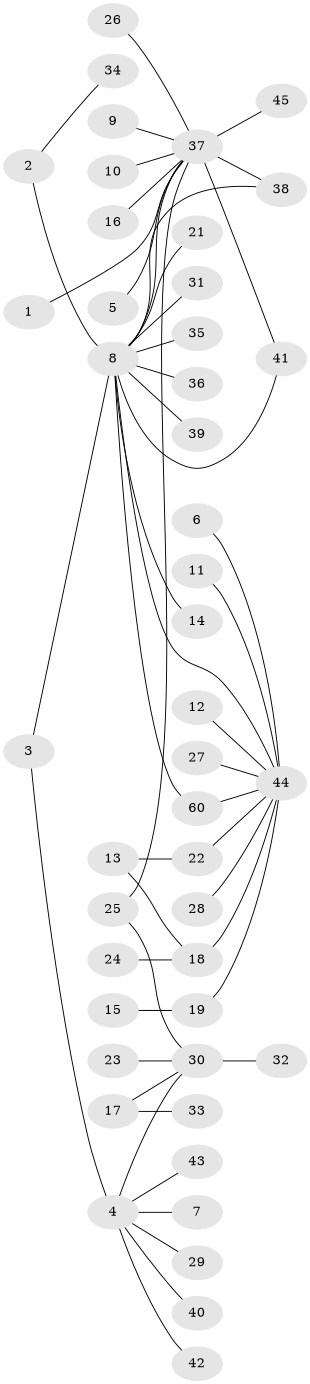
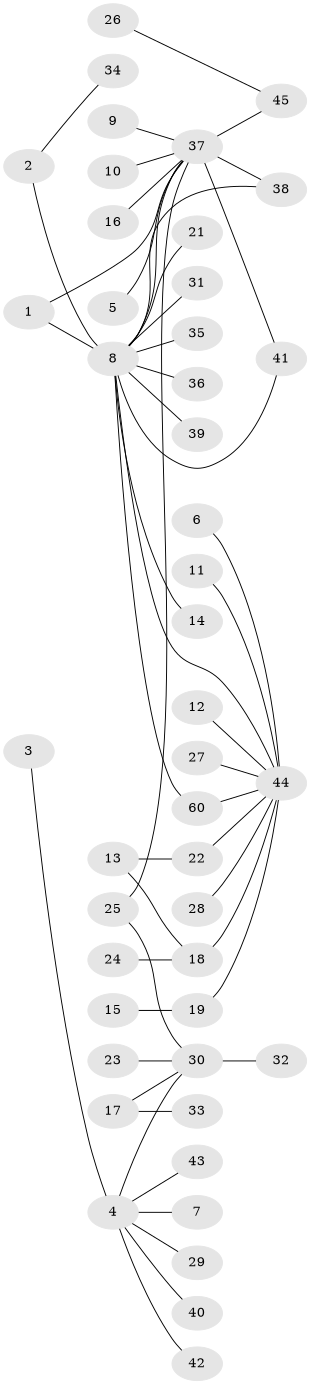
edge "26" -- "37": now "26" -- "45"
edge "8" -- "3": now "8" -- "1"
